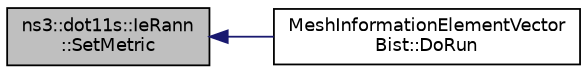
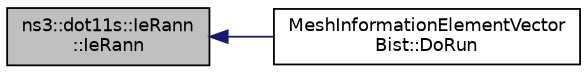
node "ns3::dot11s::IeRann ::SetMetric": label "ns3::dot11s::IeRann ::SetMetric" -> "ns3::dot11s::IeRann ::IeRann"
